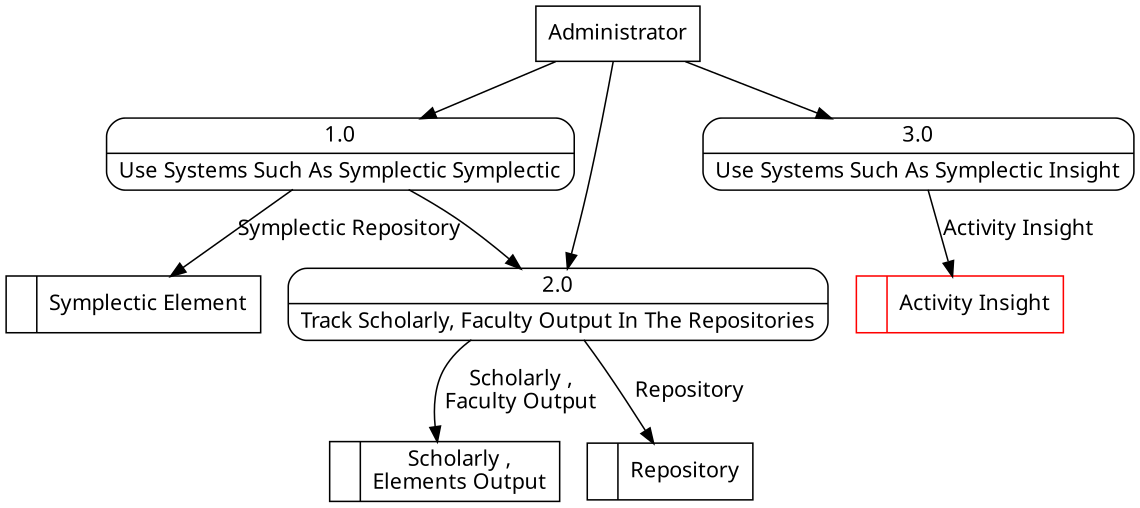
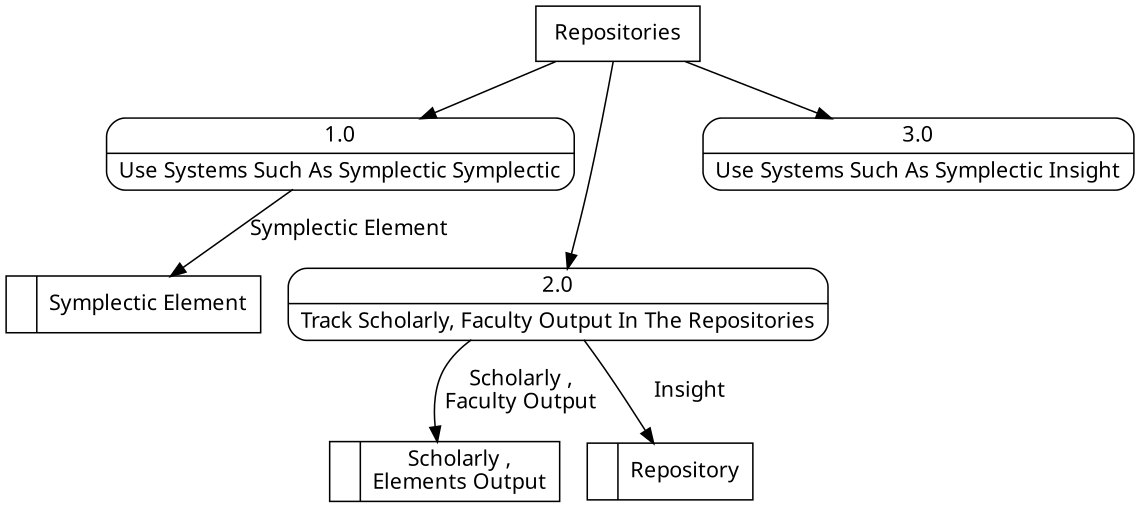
node "Administrator": label "Administrator" -> "Repositories"
edge "1.0" -> "2.0": removed
edge "1.0" -> "Symplectic Element": label "Symplectic Repository" -> "Symplectic Element"
node "Activity Insight": removed
edge "2.0" -> "Repository": label "Repository" -> "Insight"
